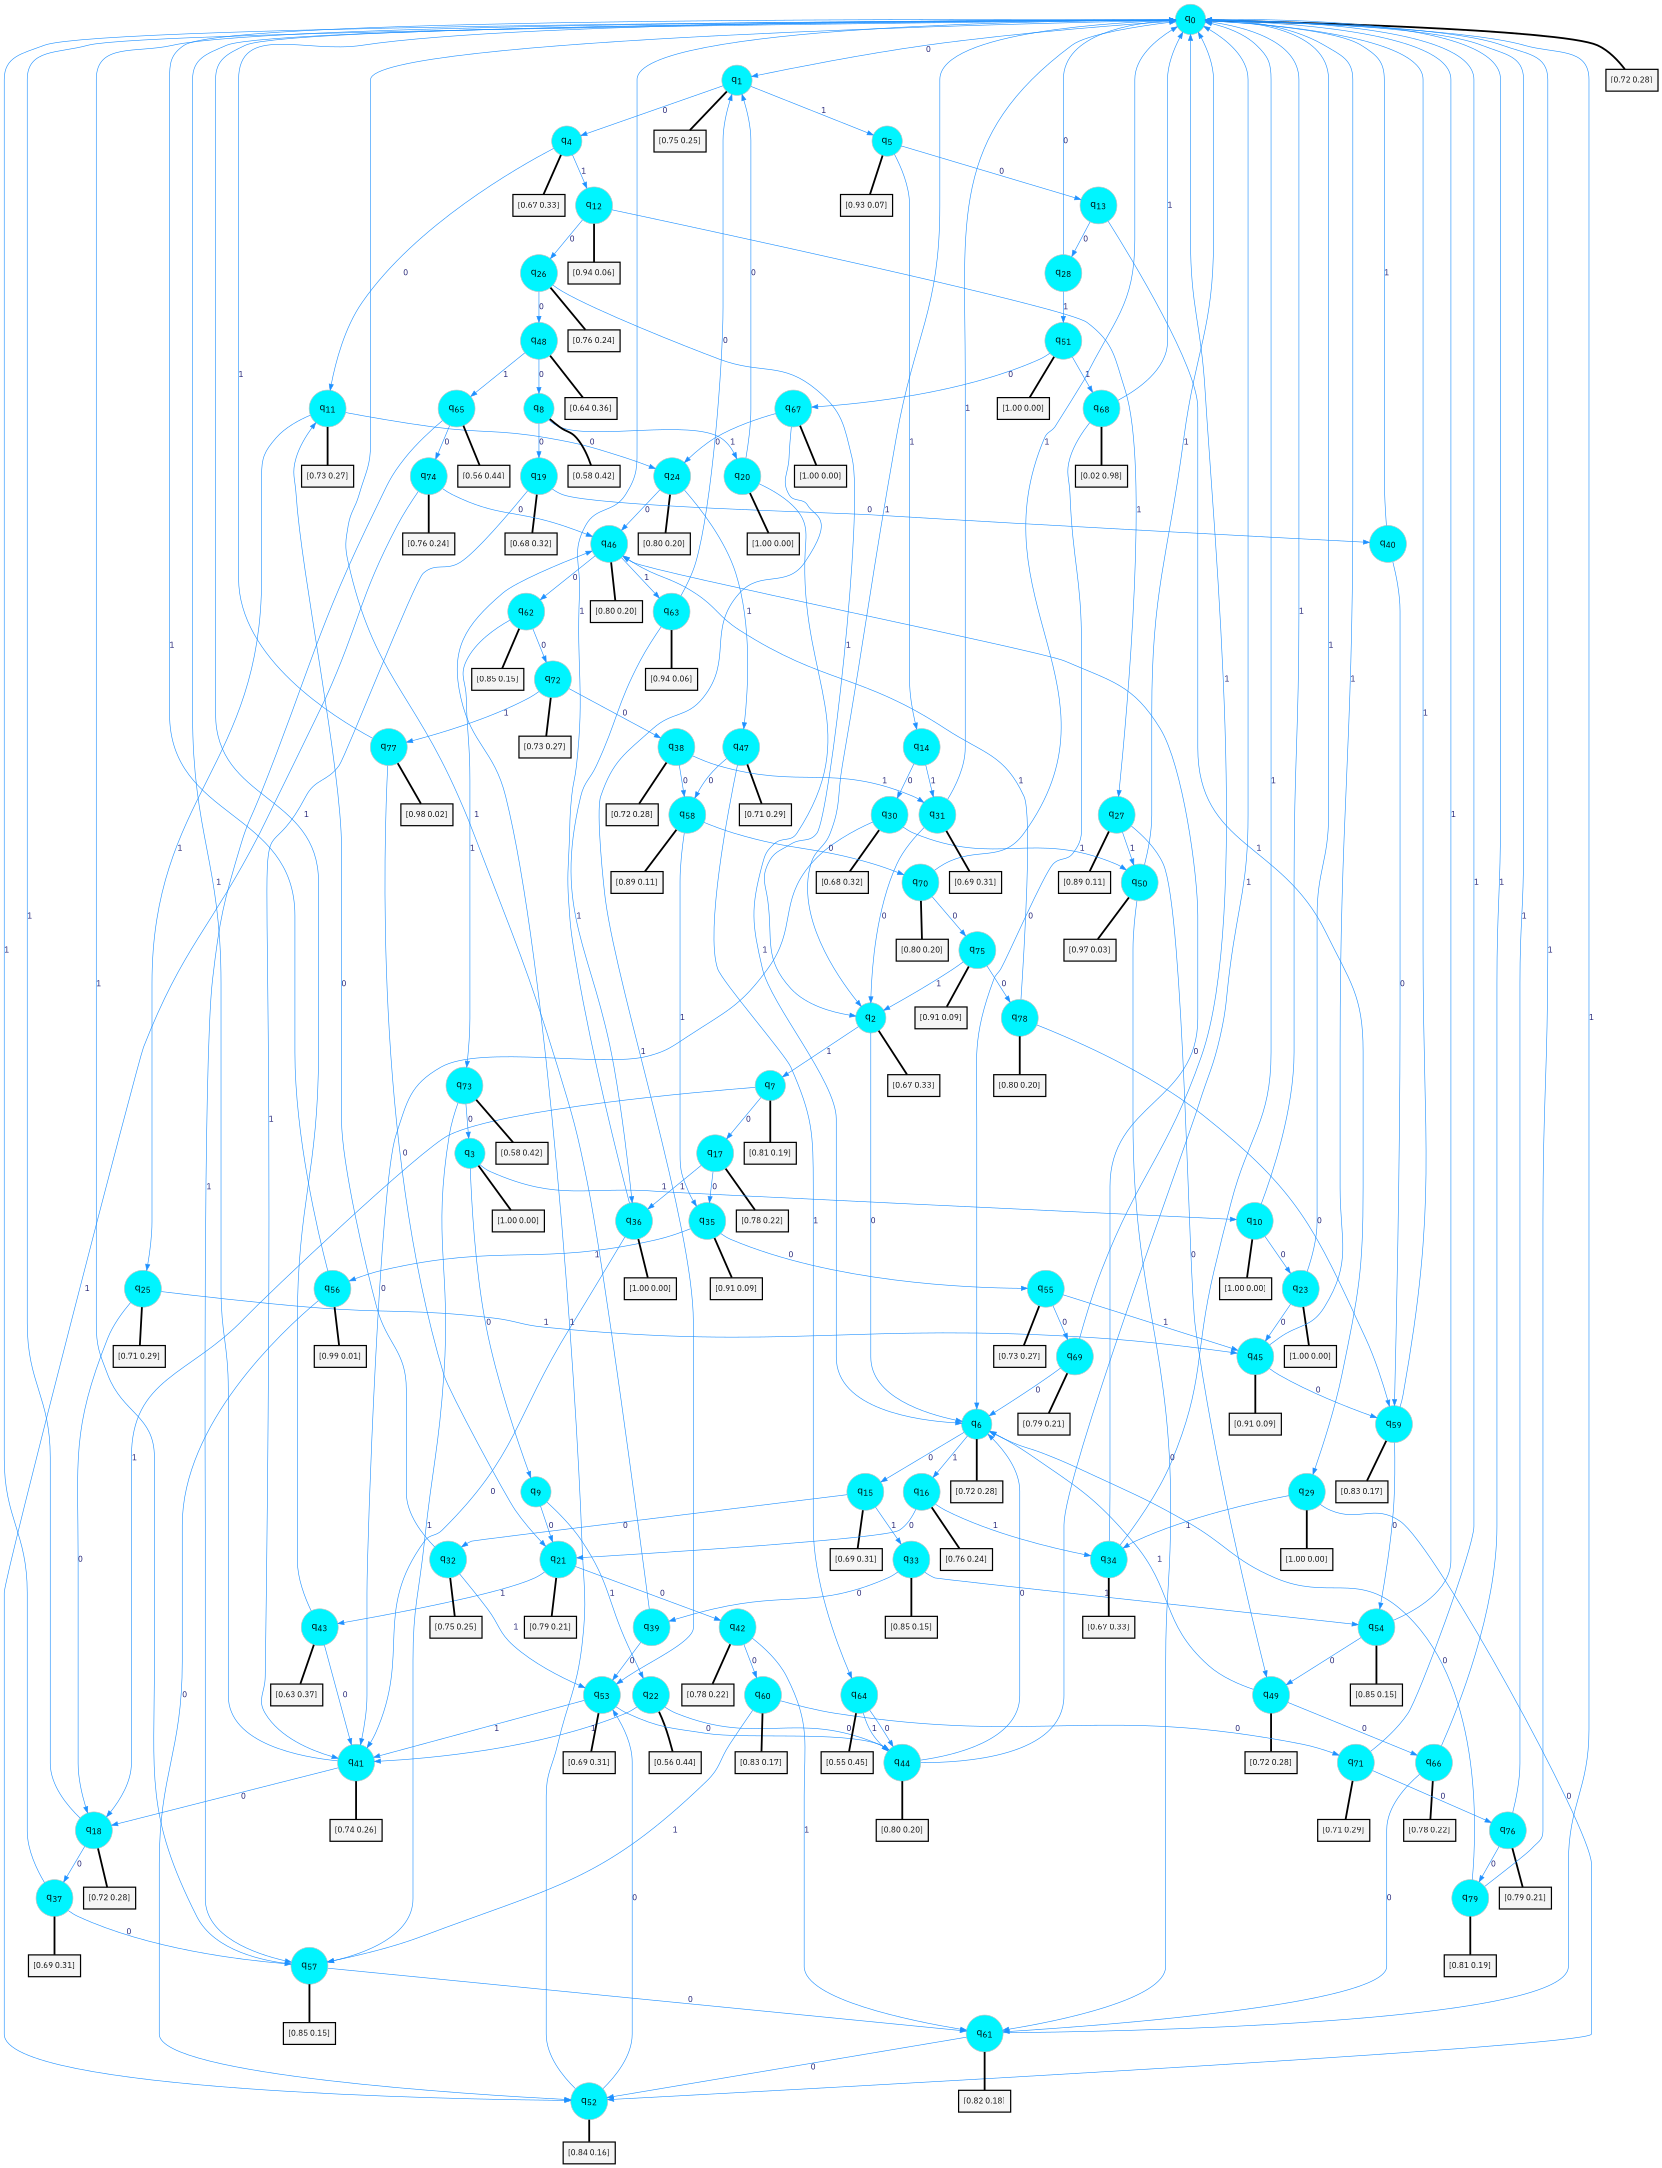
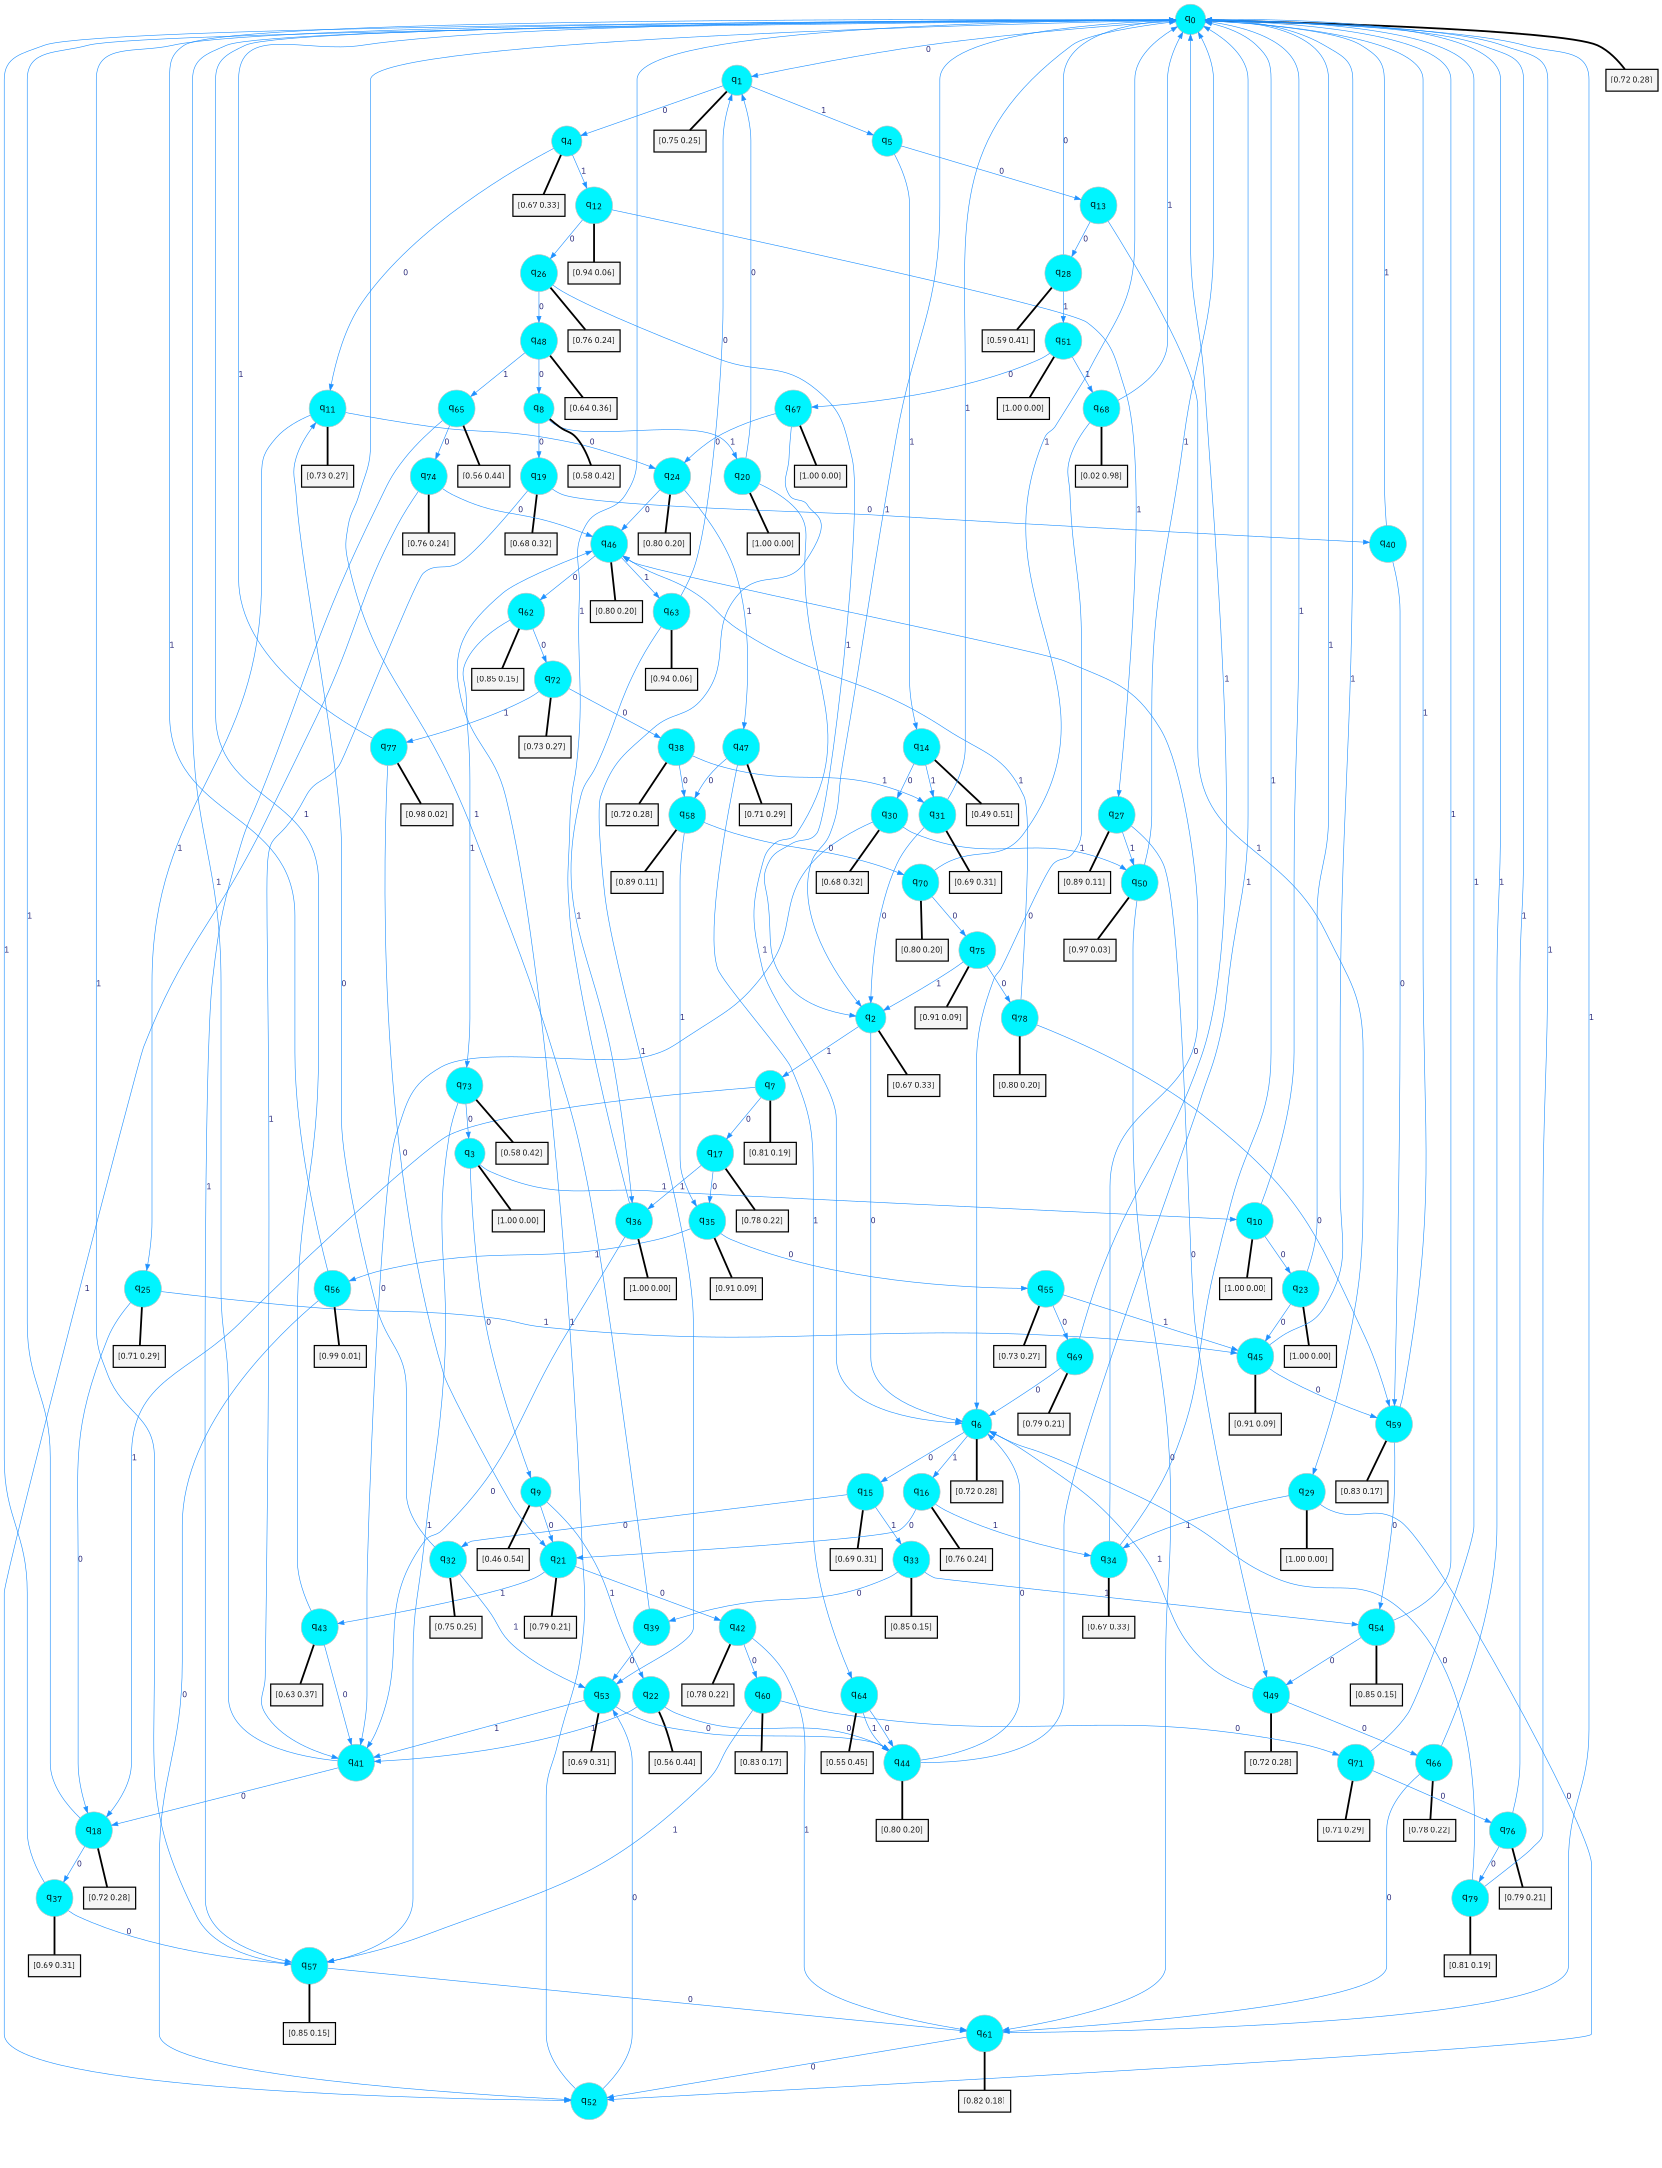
node "[0.93 0.07]": removed
node "[0.59 0.41]": added
node "[0.49 0.51]": added
node "[0.46 0.54]": added
node "[0.74 0.26]": removed
node "[0.84 0.16]": removed
